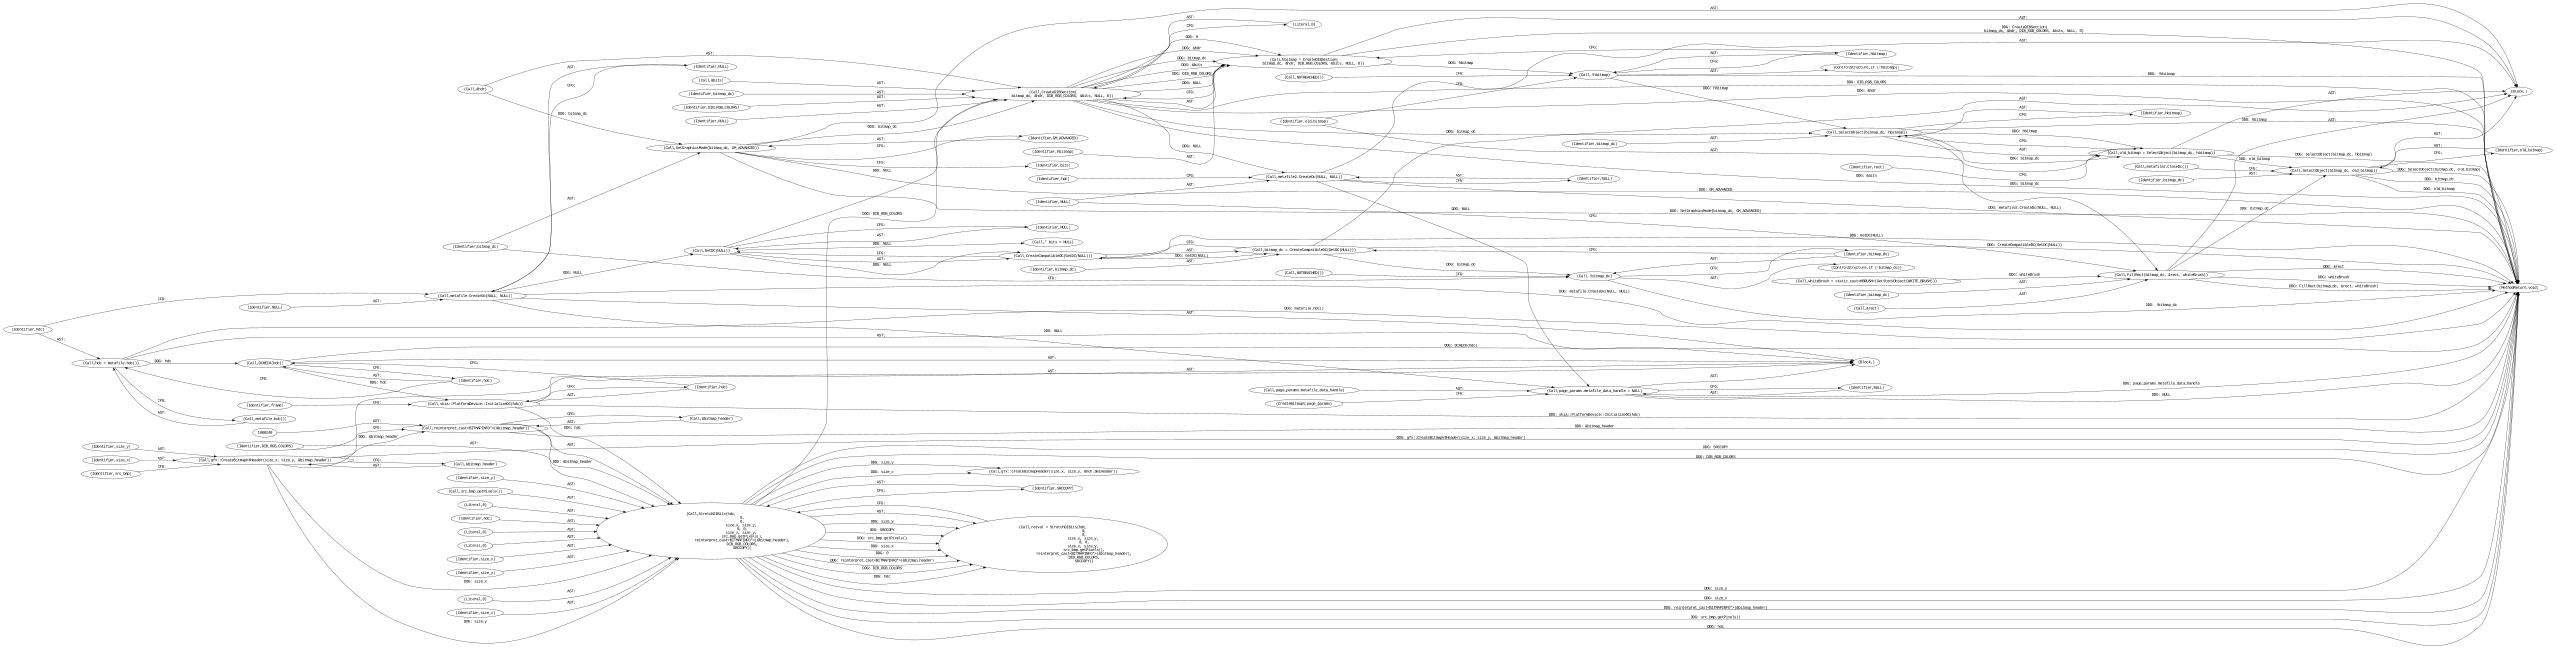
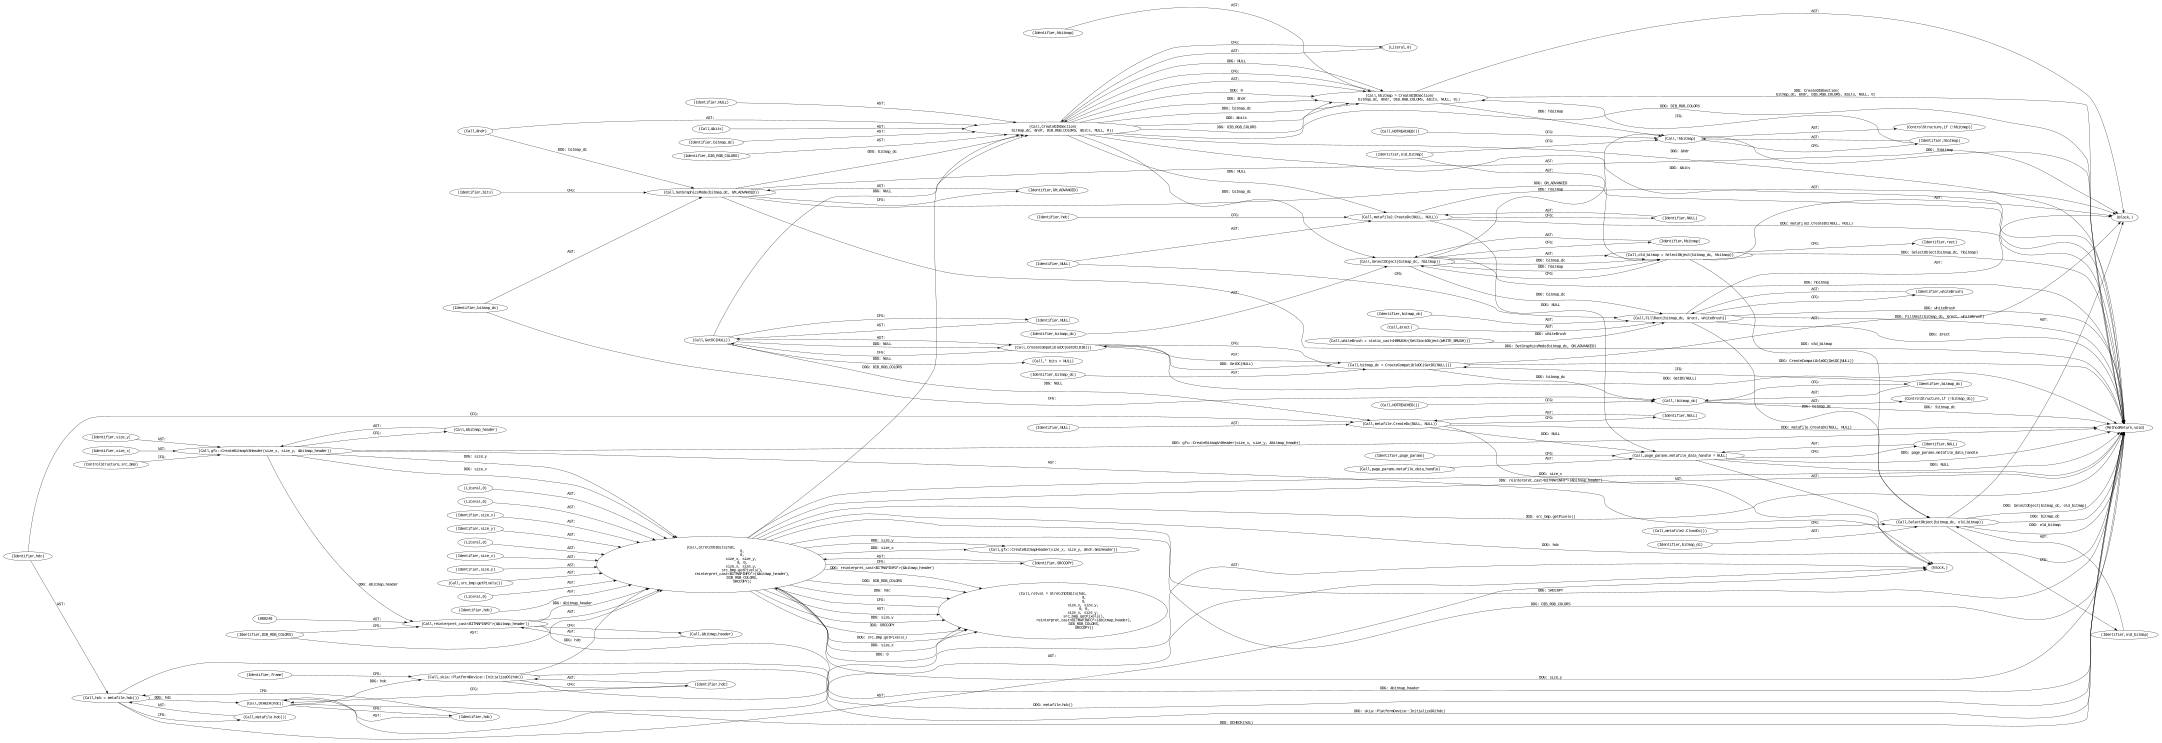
edge "(Call,!hbitmap)" -> "(Call,SelectObject(bitmap_dc, hbitmap))": reversed
edge "(Call,SetGraphicsMode(bitmap_dc, GM_ADVANCED))" -> "(Identifier,bits)": reversed
edge "(Identifier,rect)" -> "(Call,old_bitmap = SelectObject(bitmap_dc, hbitmap))": reversed
node "(Call,CreateCompatibleDC(GetDC(NULL)))": label "(Call,CreateCompatibleDC(GetDC(NULL)))" -> "(Call,CreateCompatibleDC(GetDC(DIB)))"
edge "(Call,metafile.CreateDc(NULL, NULL))" -> "(Call,GetDC(NULL))": reversed
node "(Identifier,whiteBrush)": added
node "(CreateBitmapV,page_params)": label "(CreateBitmapV,page_params)" -> "(Identifier,page_params)"
node "(Identifier,src_bmp)": label "(Identifier,src_bmp)" -> "(ControlStructure,src_bmp)"
